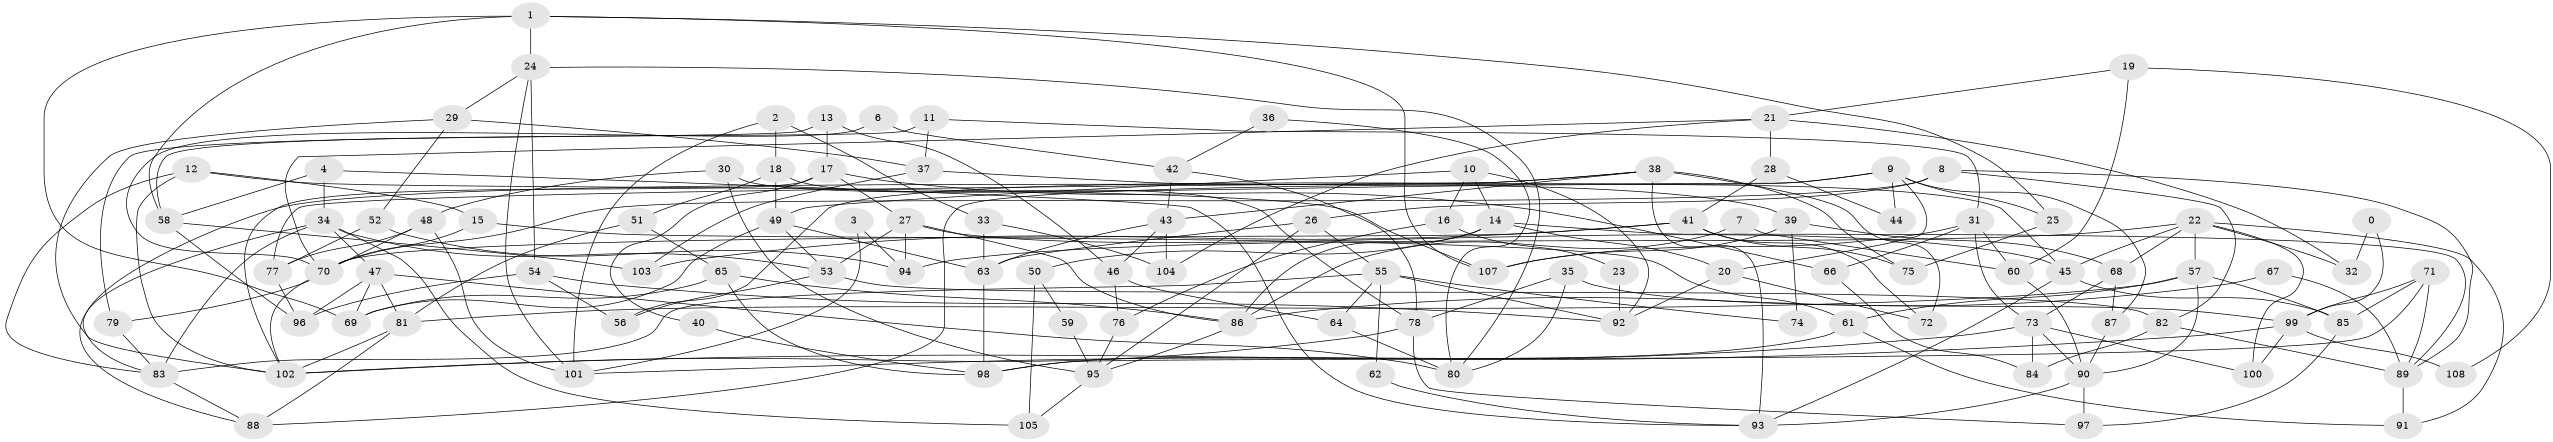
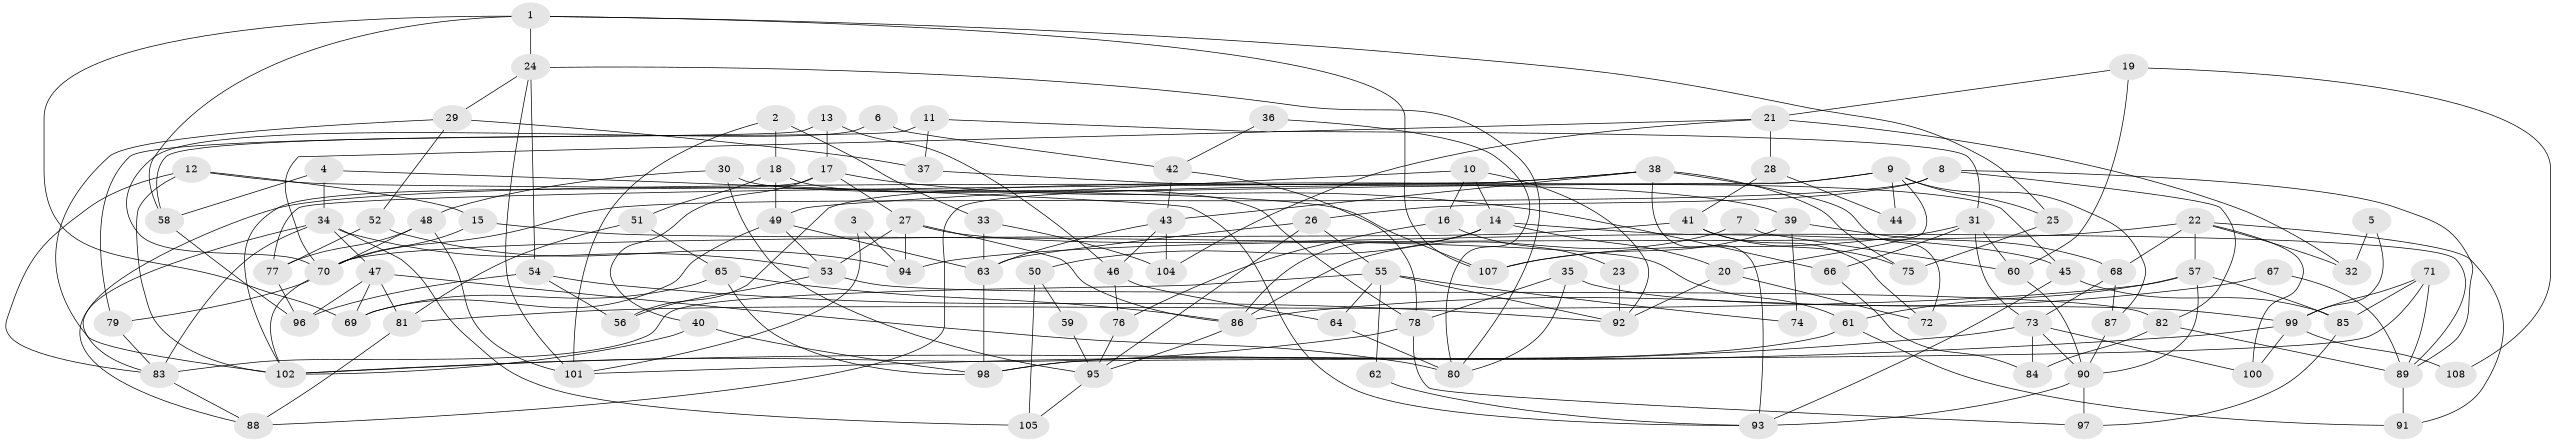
node "0": label "0" -> "5"
edge "22" -- "45": removed
node "103": removed
edge "81" -- "102": now "40" -- "102"
